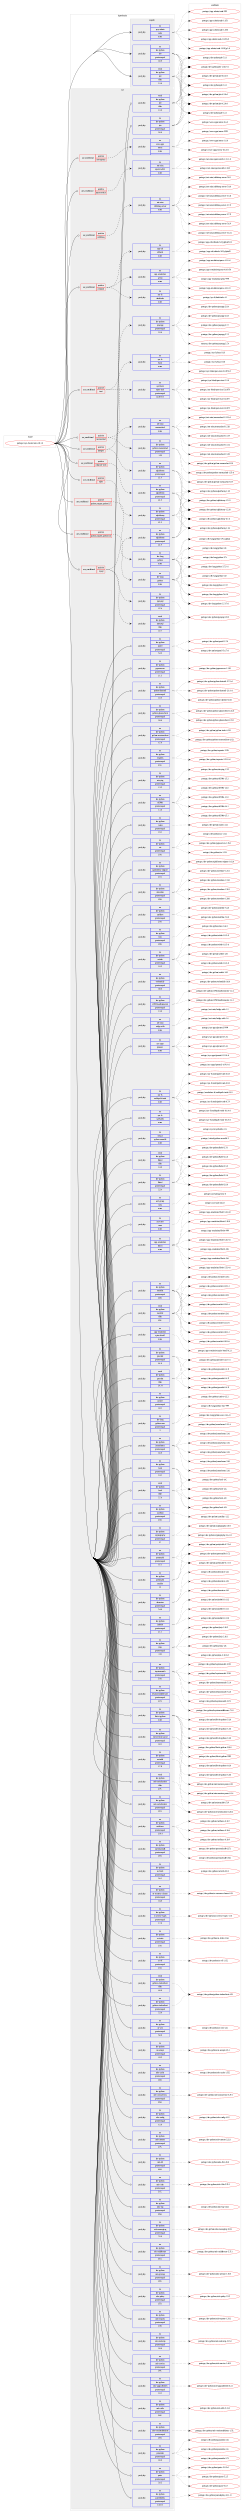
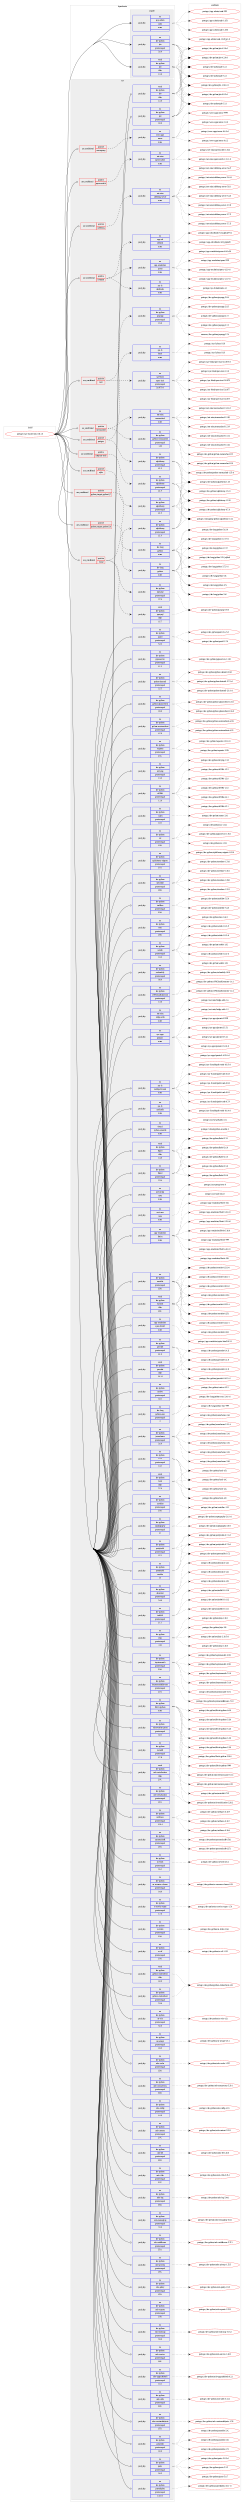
node "portage://app-admin/sudo-1.8.29-r2": removed
node "portage://dev-python/sqlalchemy-1.3.4": label "portage://dev-python/sqlalchemy-1.3.4" -> "portage://messaging-python/sqlalchemy-1.3.4"
node "portage://dev-python/python-tools-6.12.1": label "portage://dev-python/python-tools-6.12.1" -> "portage://dev-python/python-neutronclient-6.12.1"
node "portage://emulation-fs/multipath-tools-0.8.1": label "portage://emulation-fs/multipath-tools-0.8.1" -> "portage://sys-fs/multipath-tools-0.8.1"
